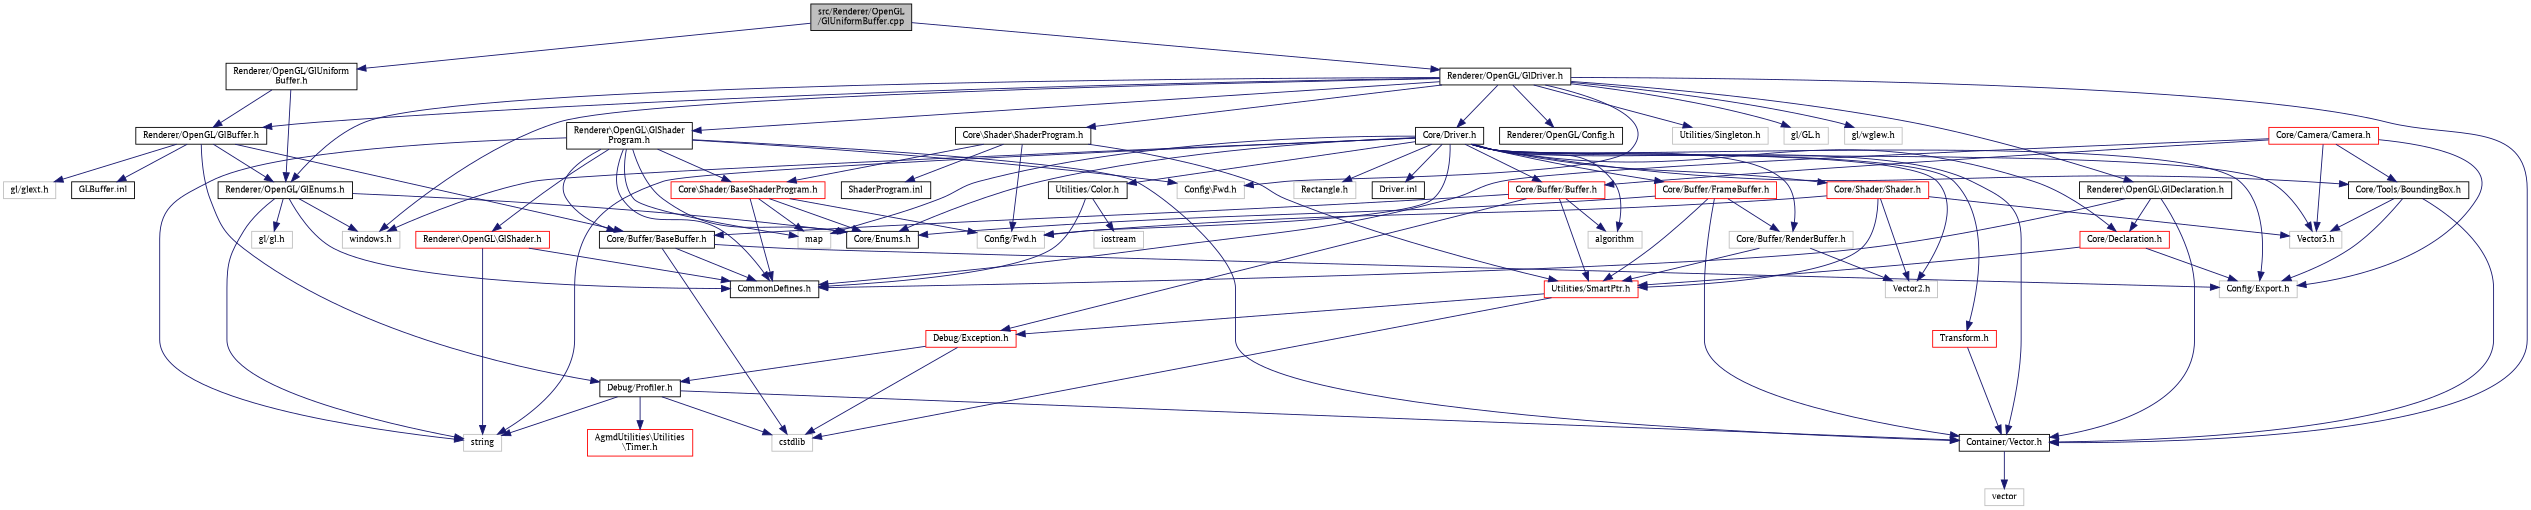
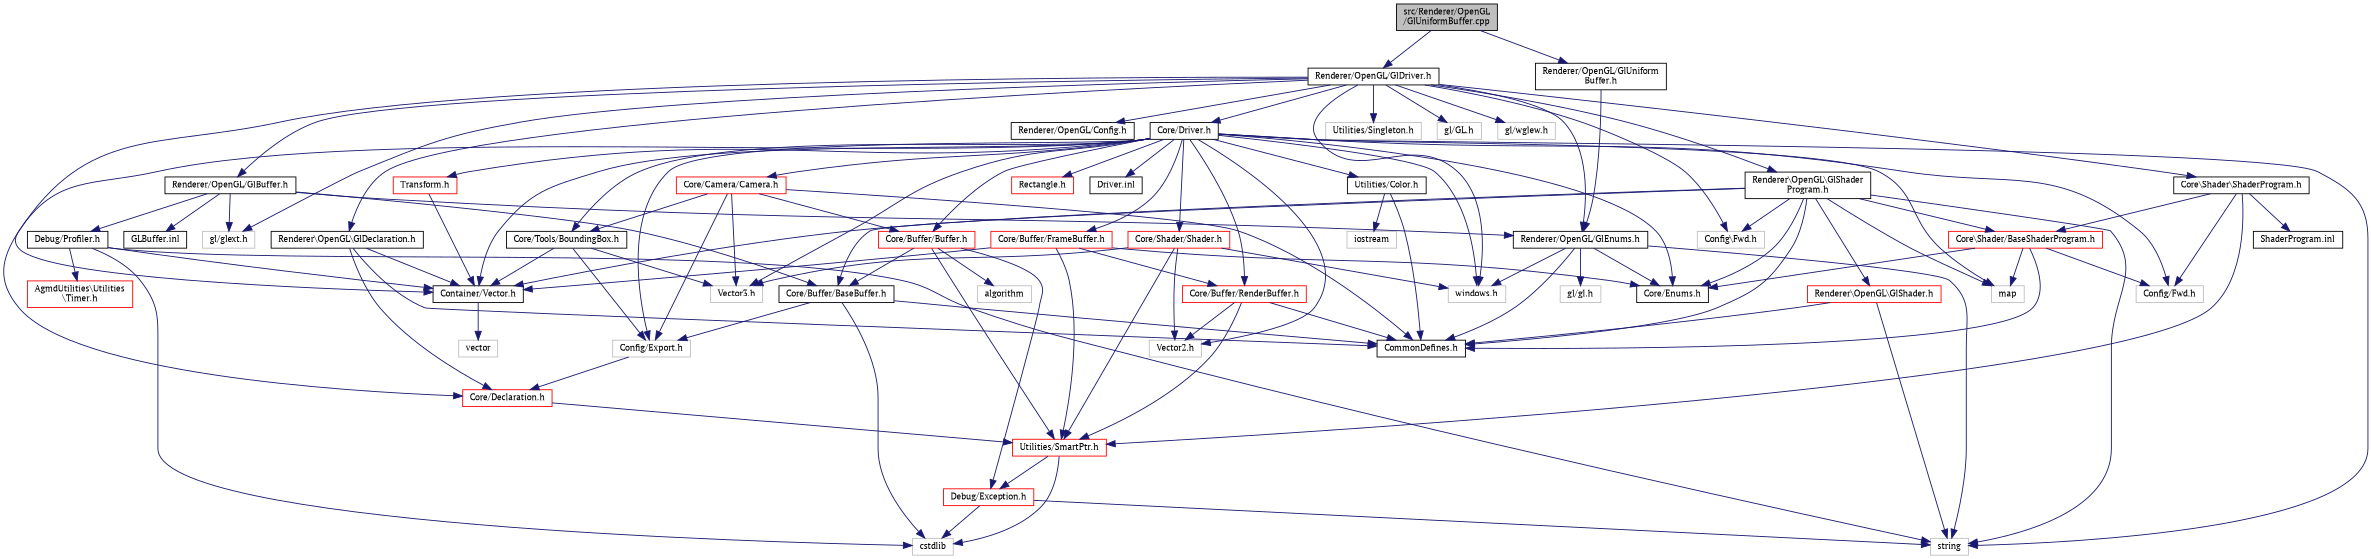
edge "Renderer/OpenGL/GlDriver.h" -> "gl/glext.h": added
edge "Renderer/OpenGL/GlUniform Buffer.h" -> "Renderer/OpenGL/GlBuffer.h": removed
edge "Core/Driver.h" -> "algorithm": now "Core/Driver.h" -> "Core/Camera/Camera.h"
node "Rectangle.h": color grey75 -> red
edge "Core/Shader/Shader.h" -> "Config/Fwd.h": now "Core/Shader/Shader.h" -> "windows.h"
node "Core/Buffer/RenderBuffer.h": color grey75 -> red
edge "Core/Declaration.h" -> "Config/Export.h": reversed
edge "Core/Buffer/RenderBuffer.h" -> "CommonDefines.h": added
edge "Debug/Exception.h" -> "Debug/Profiler.h": now "Debug/Exception.h" -> "string"
